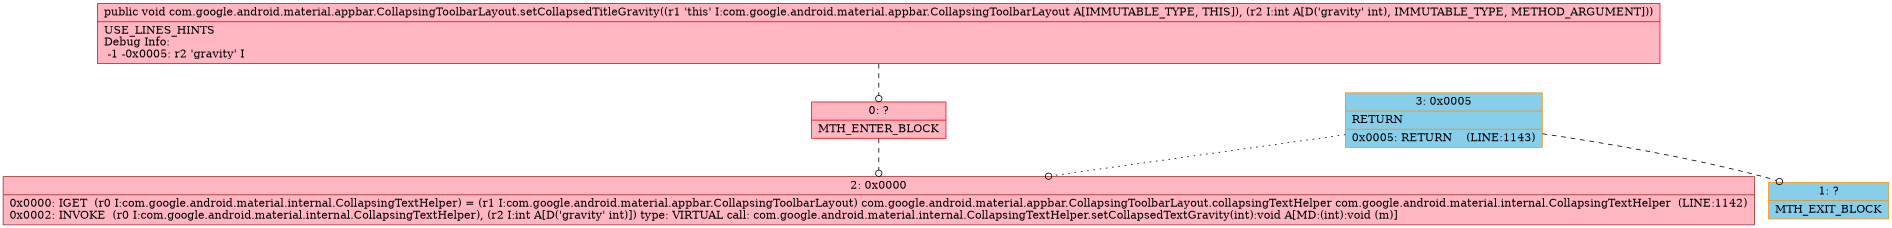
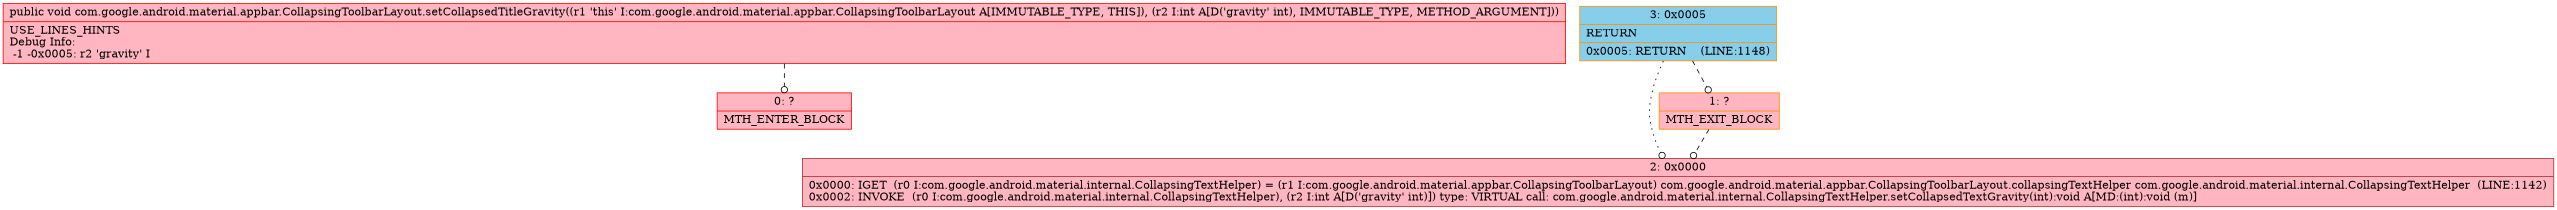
node "3: 0x0005": text "0x0005: RETURN    (LINE:1143)" -> "0x0005: RETURN    (LINE:1148)"
edge "0: ?" -> "2: 0x0000": now "1: ?" -> "2: 0x0000"
node "1: ?": fillcolor skyblue -> lightpink
